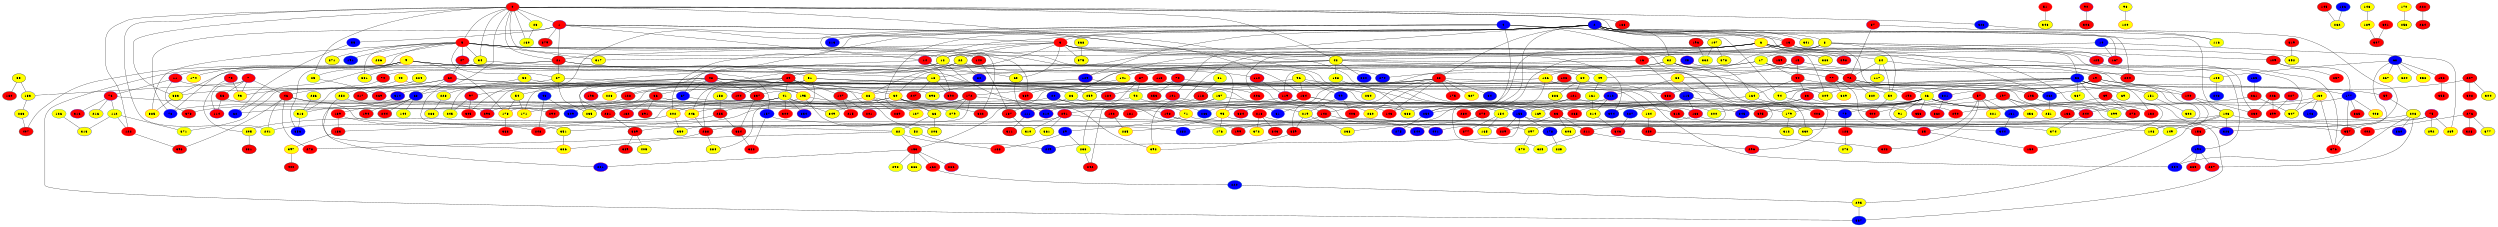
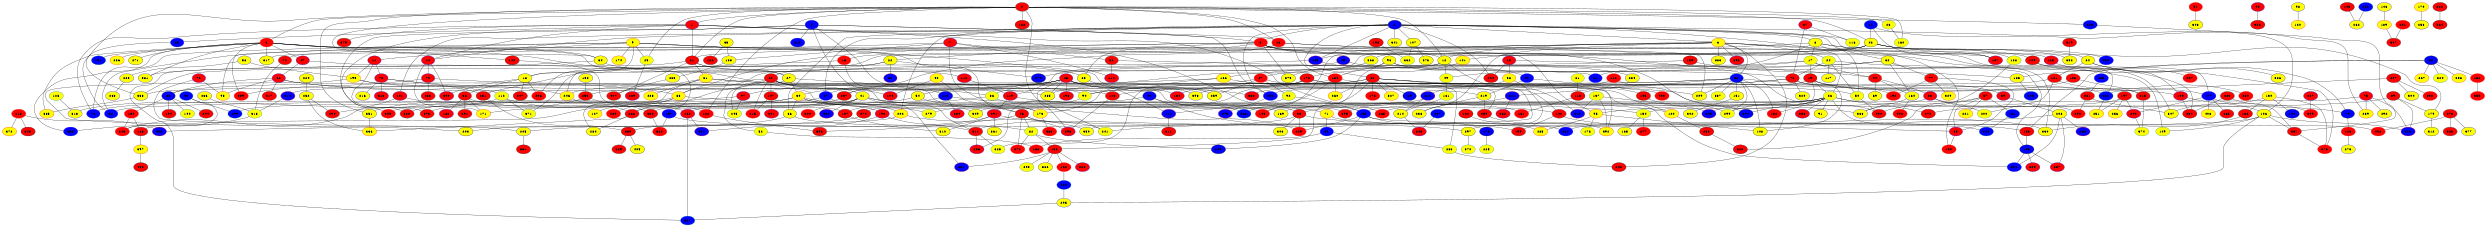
edge "42" -- "368": added
